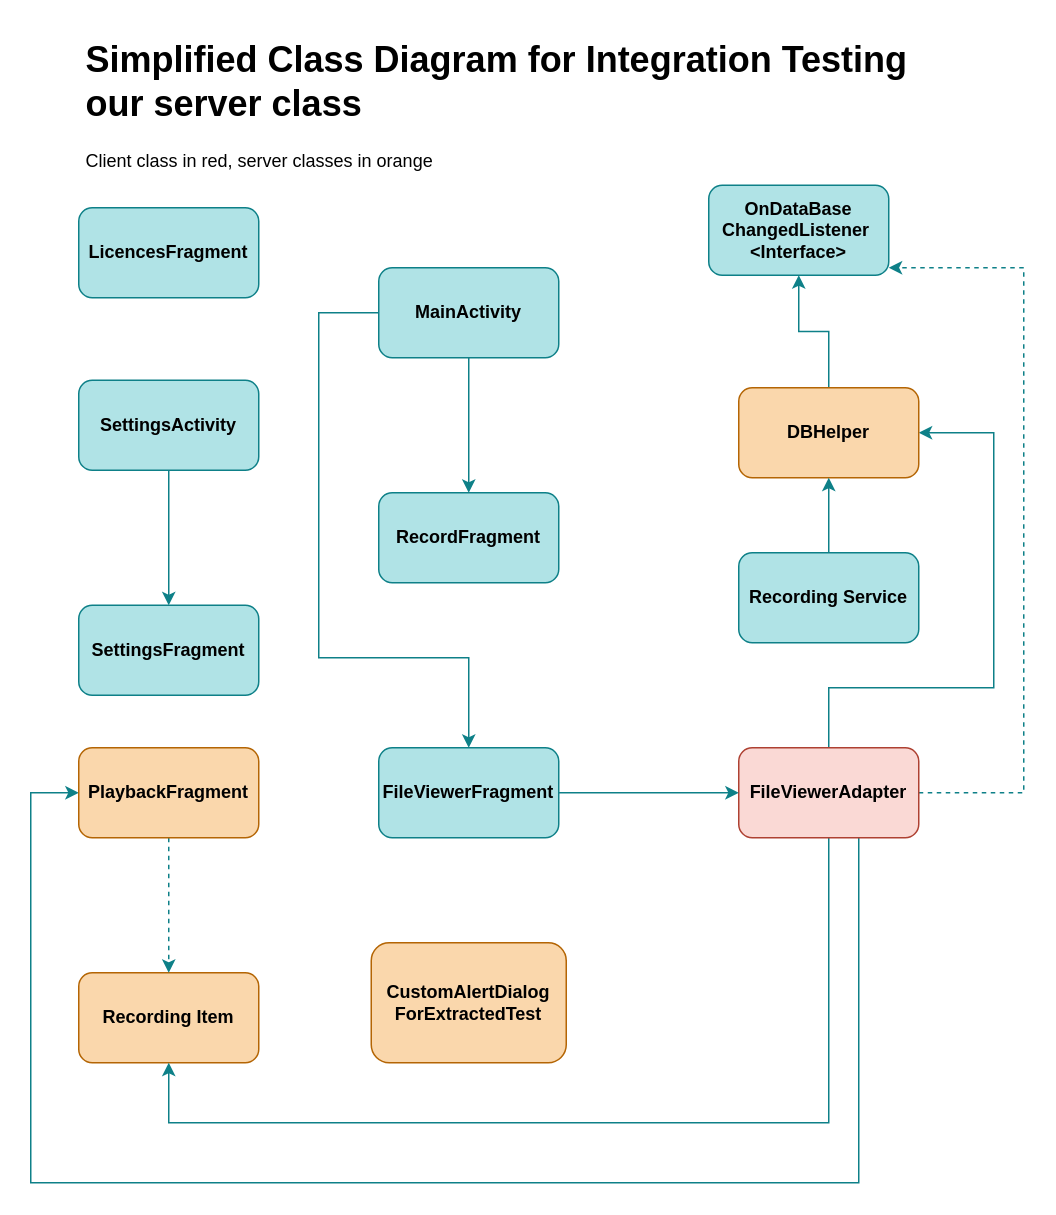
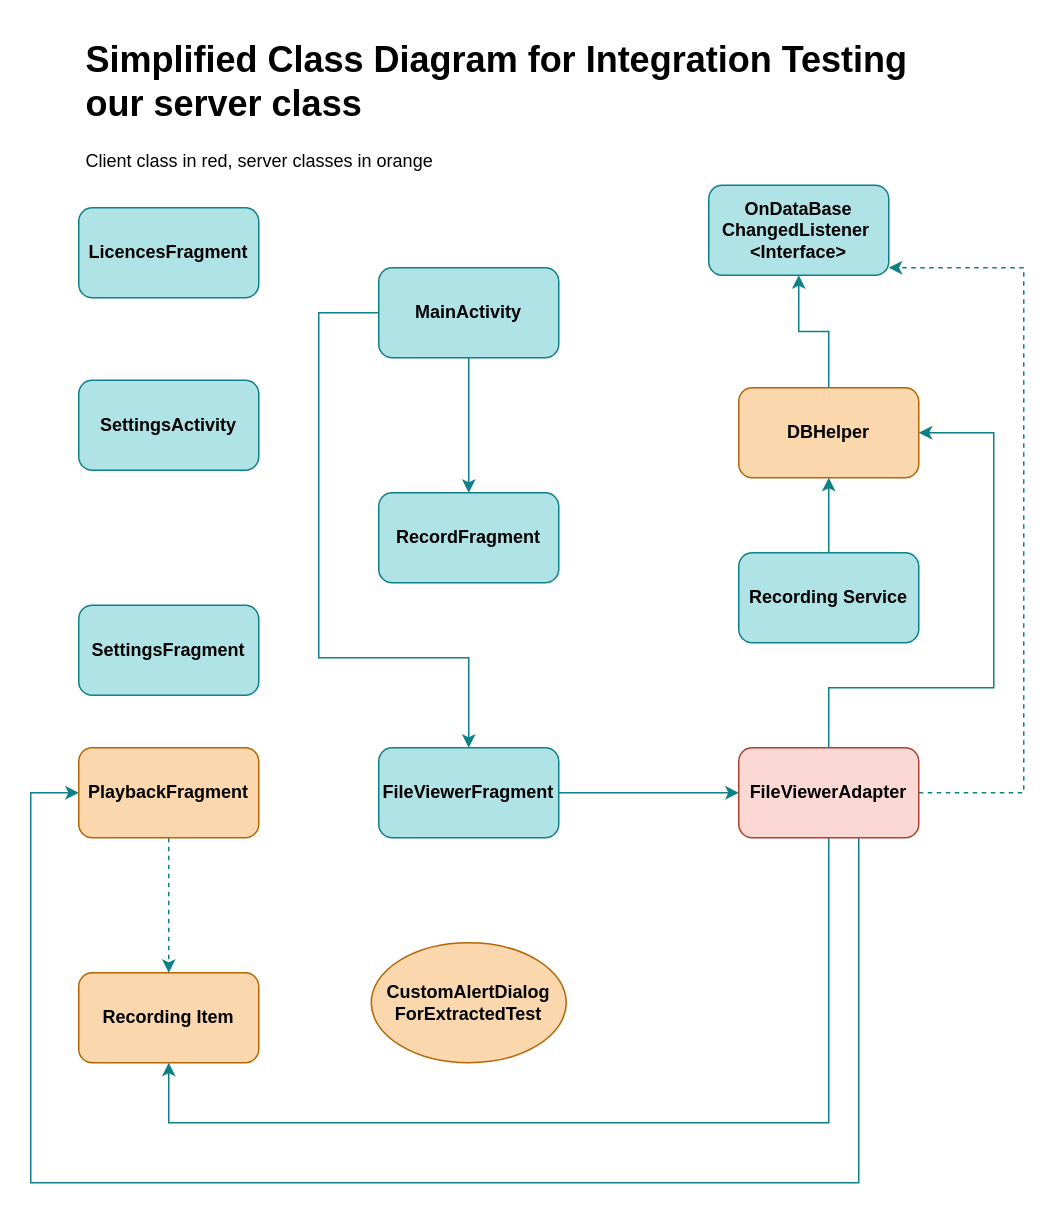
edge "SettingsActivity" -> "SettingsFragment": removed
node "CustomAlertDialog ForExtractedTest": shape rounded rectangle -> ellipse
